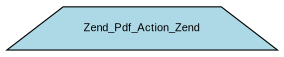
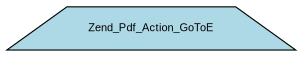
node "Zend_Pdf_Action_Zend": label "Zend_Pdf_Action_Zend" -> "Zend_Pdf_Action_GoToE"
